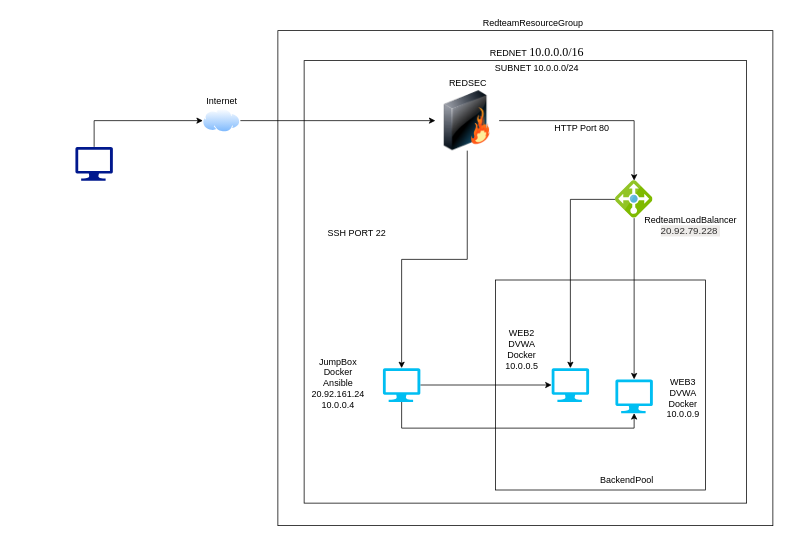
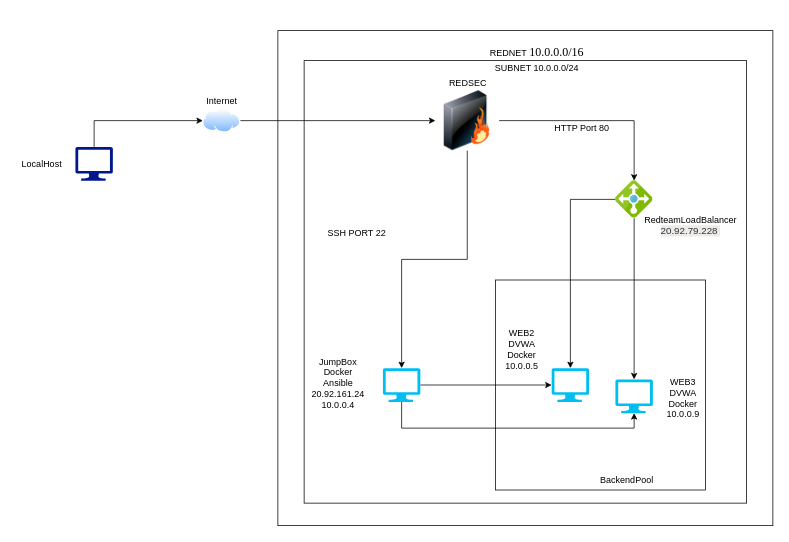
node "RedteamResourceGroup": removed
node "LocalHost": added
